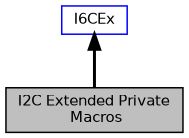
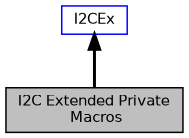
node "I6CEx": label "I6CEx" -> "I2CEx"
